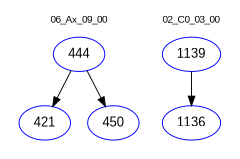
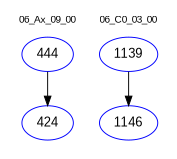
cluster "02_C0_03_00": label "02_C0_03_00" -> "06_C0_03_00"
node "421": label "421" -> "424"
node "450": removed
node "1136": label "1136" -> "1146"
